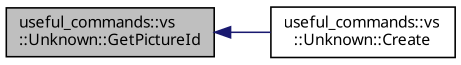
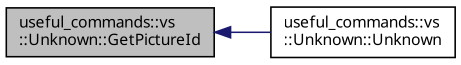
node "useful_commands::vs ::Unknown::Create": label "useful_commands::vs ::Unknown::Create" -> "useful_commands::vs ::Unknown::Unknown"
